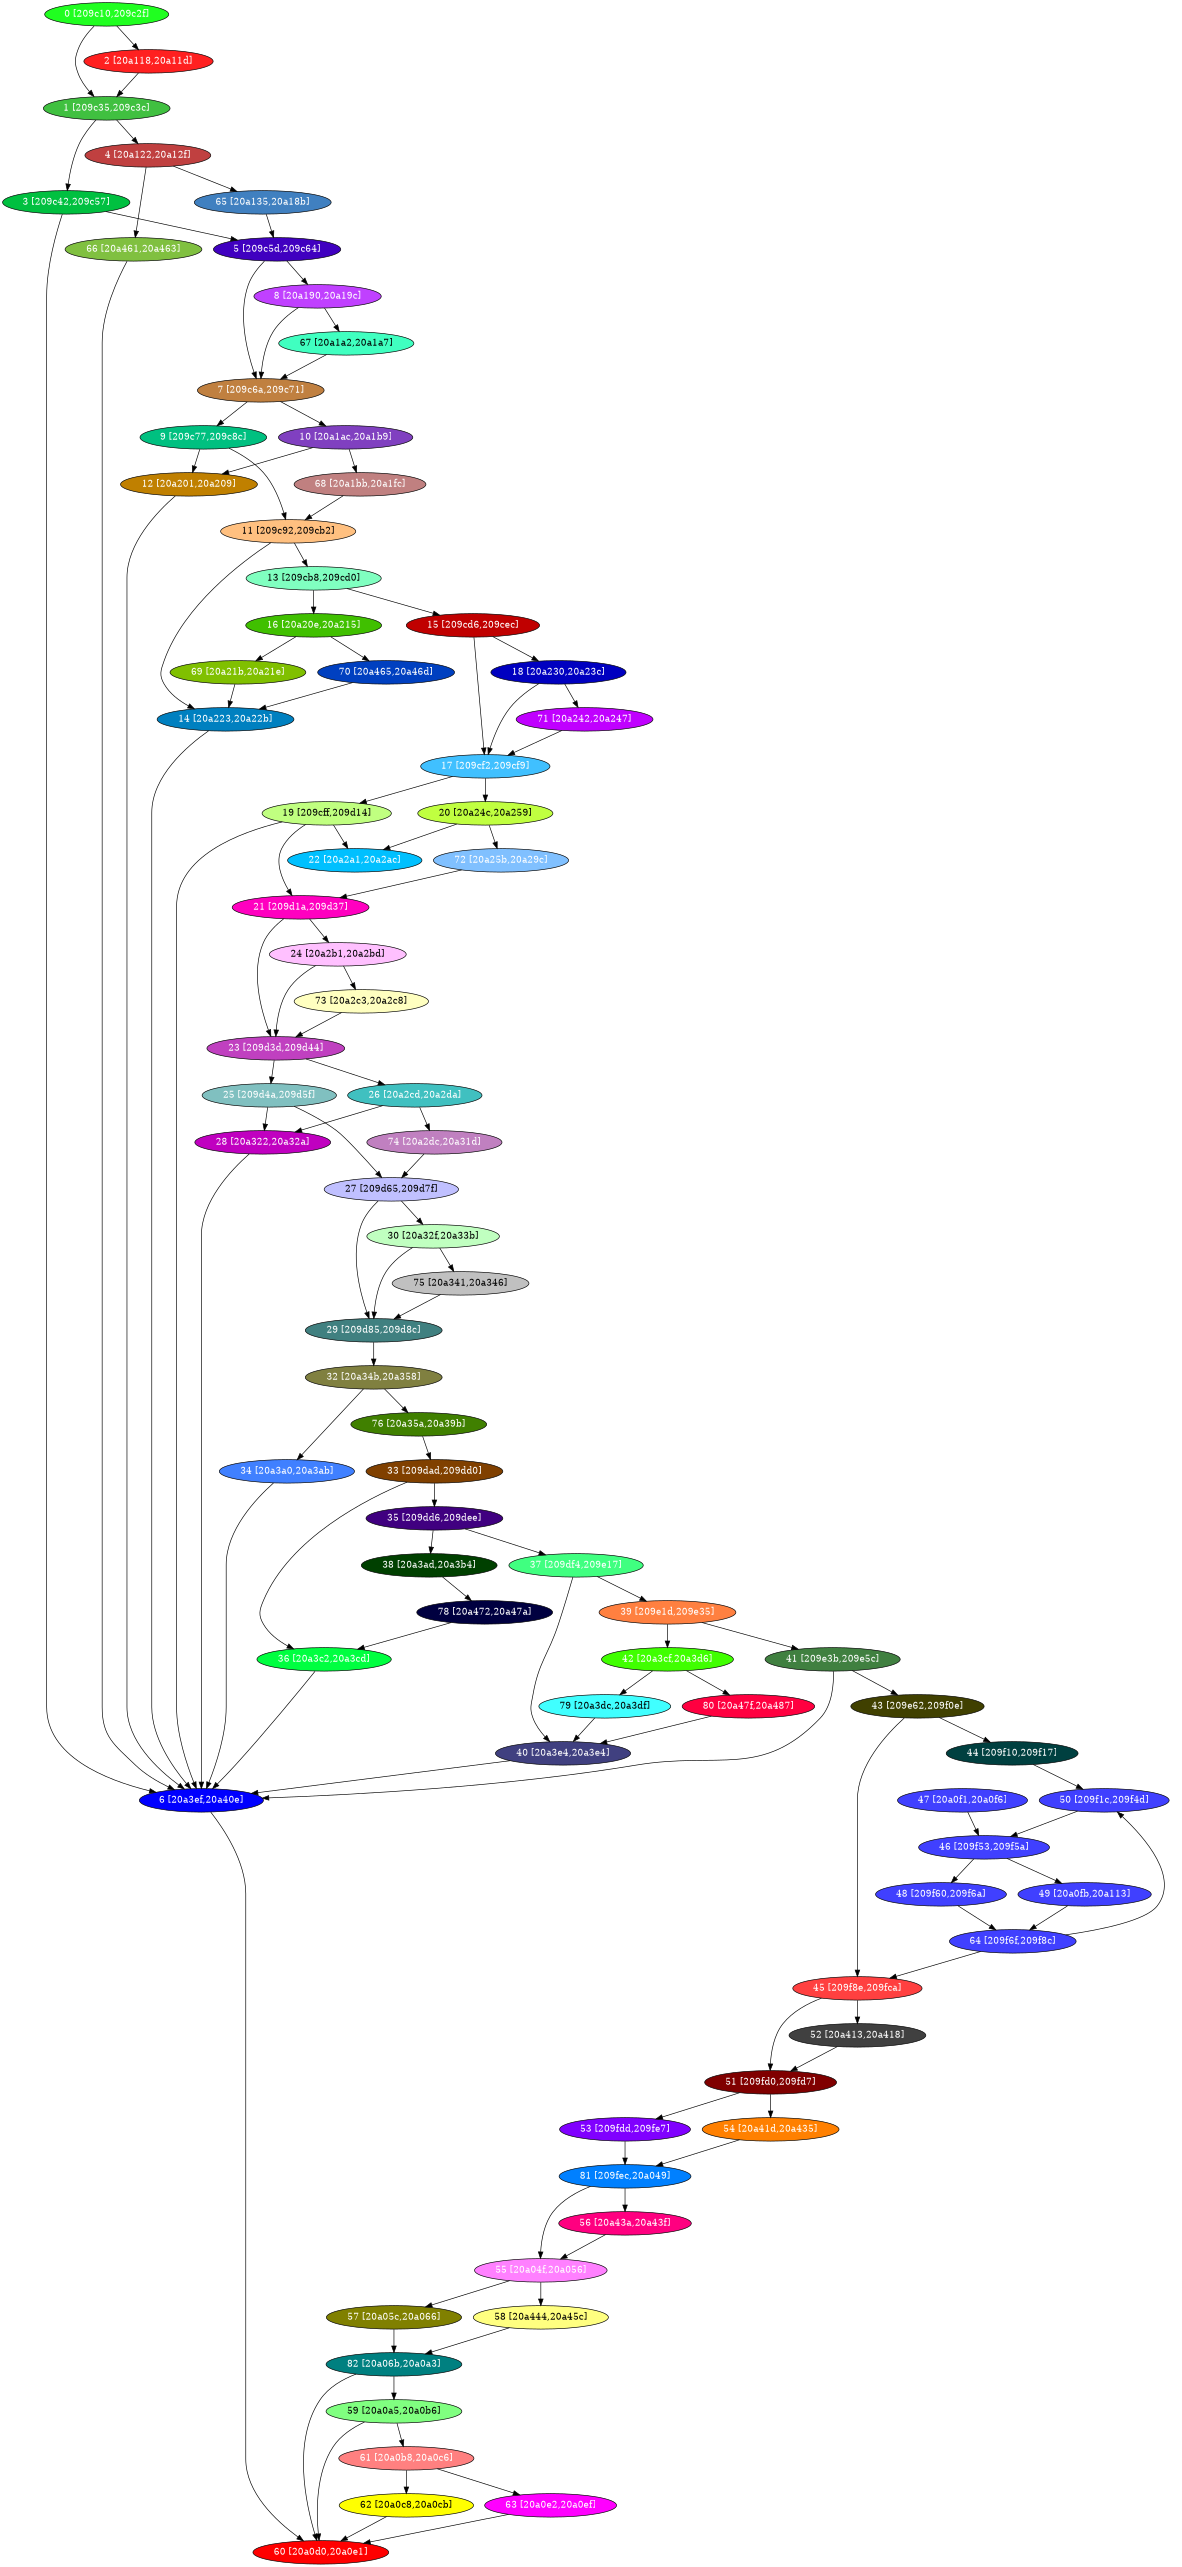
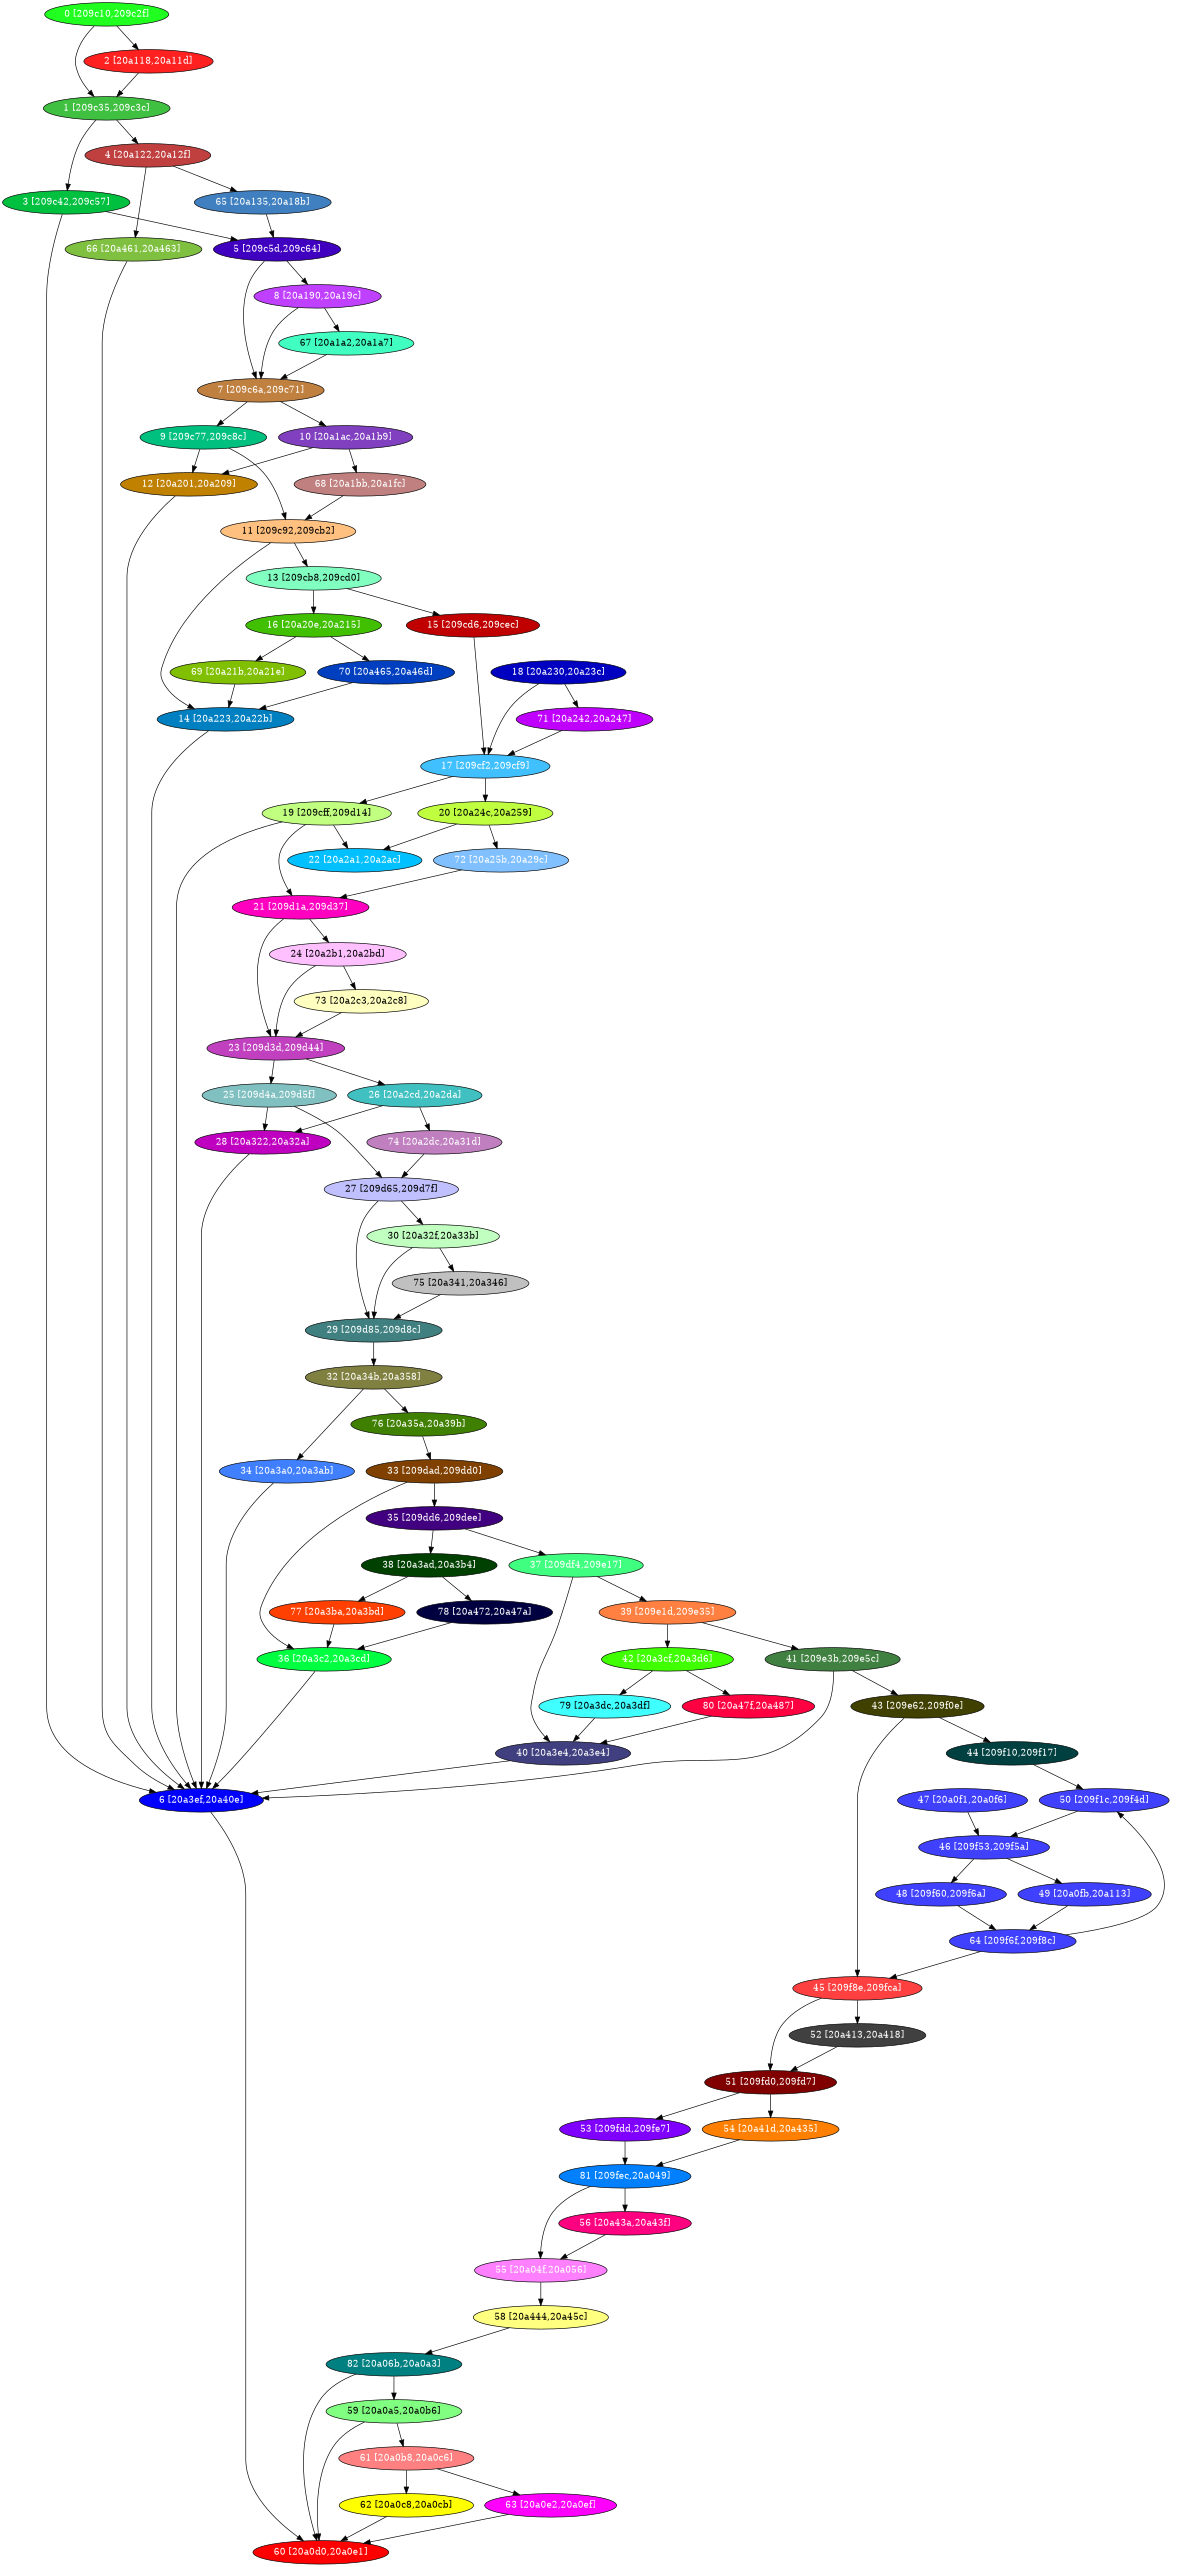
edge "15 [209cd6,209cec]" -> "18 [20a230,20a23c]": removed
node "77 [20a3ba,20a3bd]": added
node "57 [20a05c,20a066]": removed
